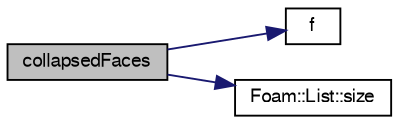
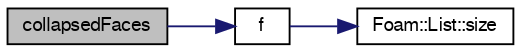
edge "collapsedFaces" -> "Foam::List::size": now "f" -> "Foam::List::size"
